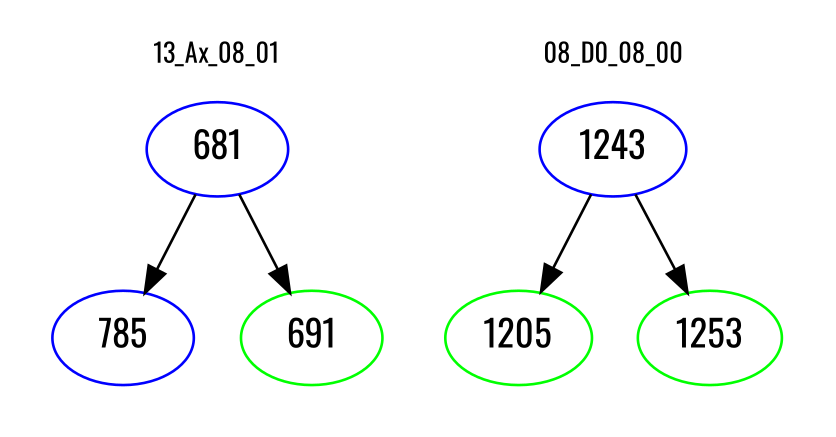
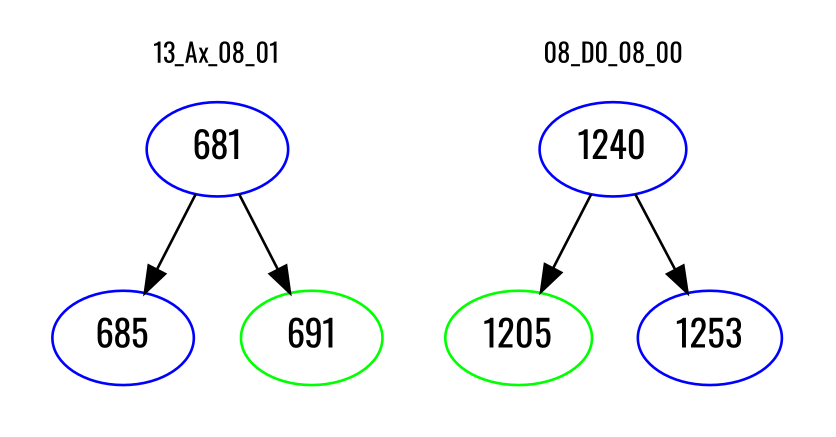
node "1243": label "1243" -> "1240"
node "785": label "785" -> "685"
node "1253": color green -> blue
